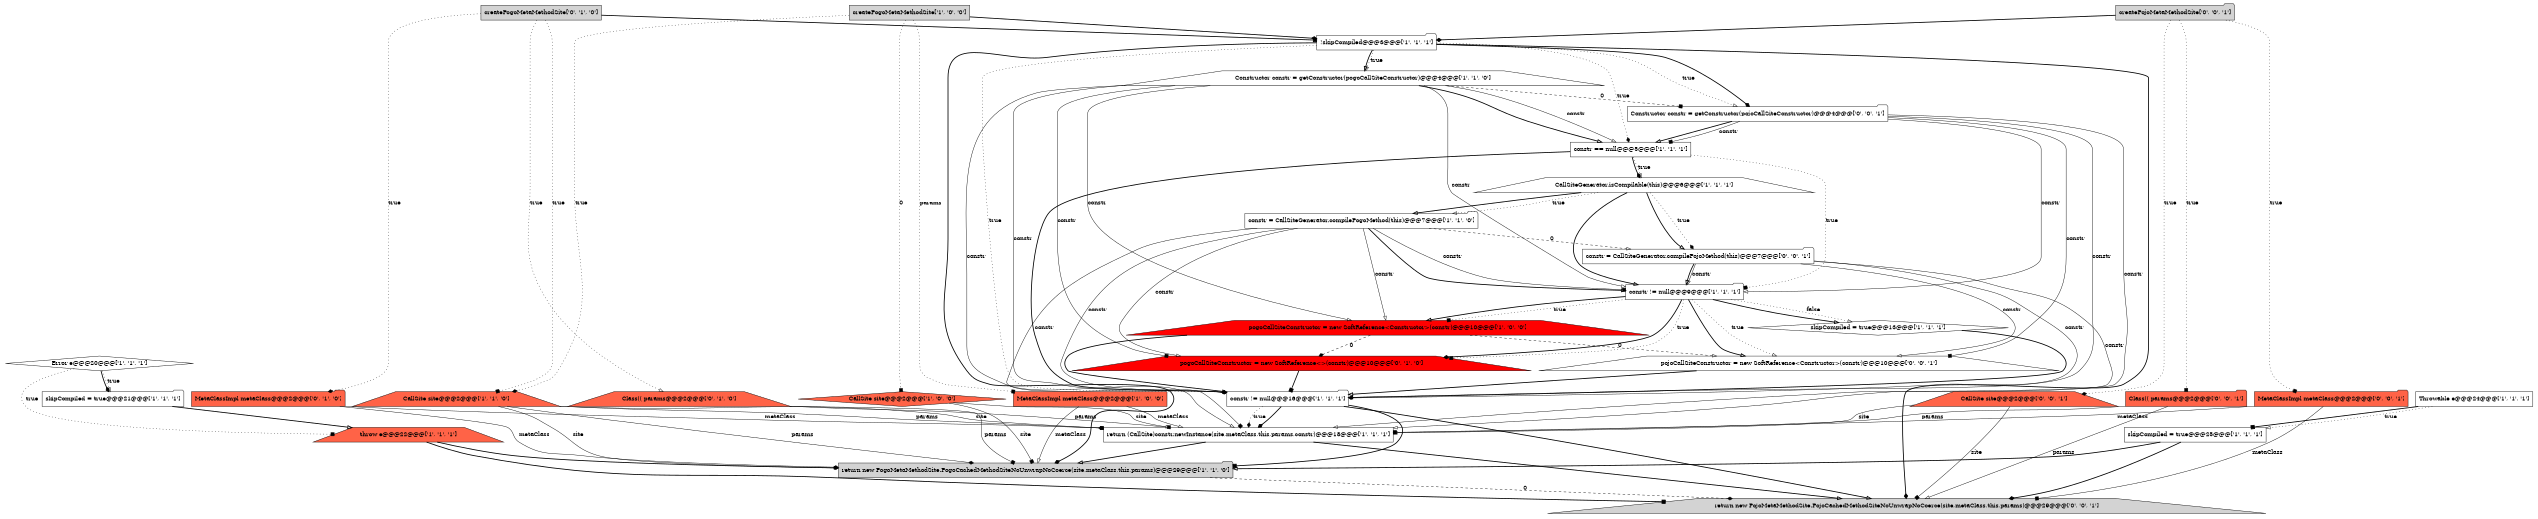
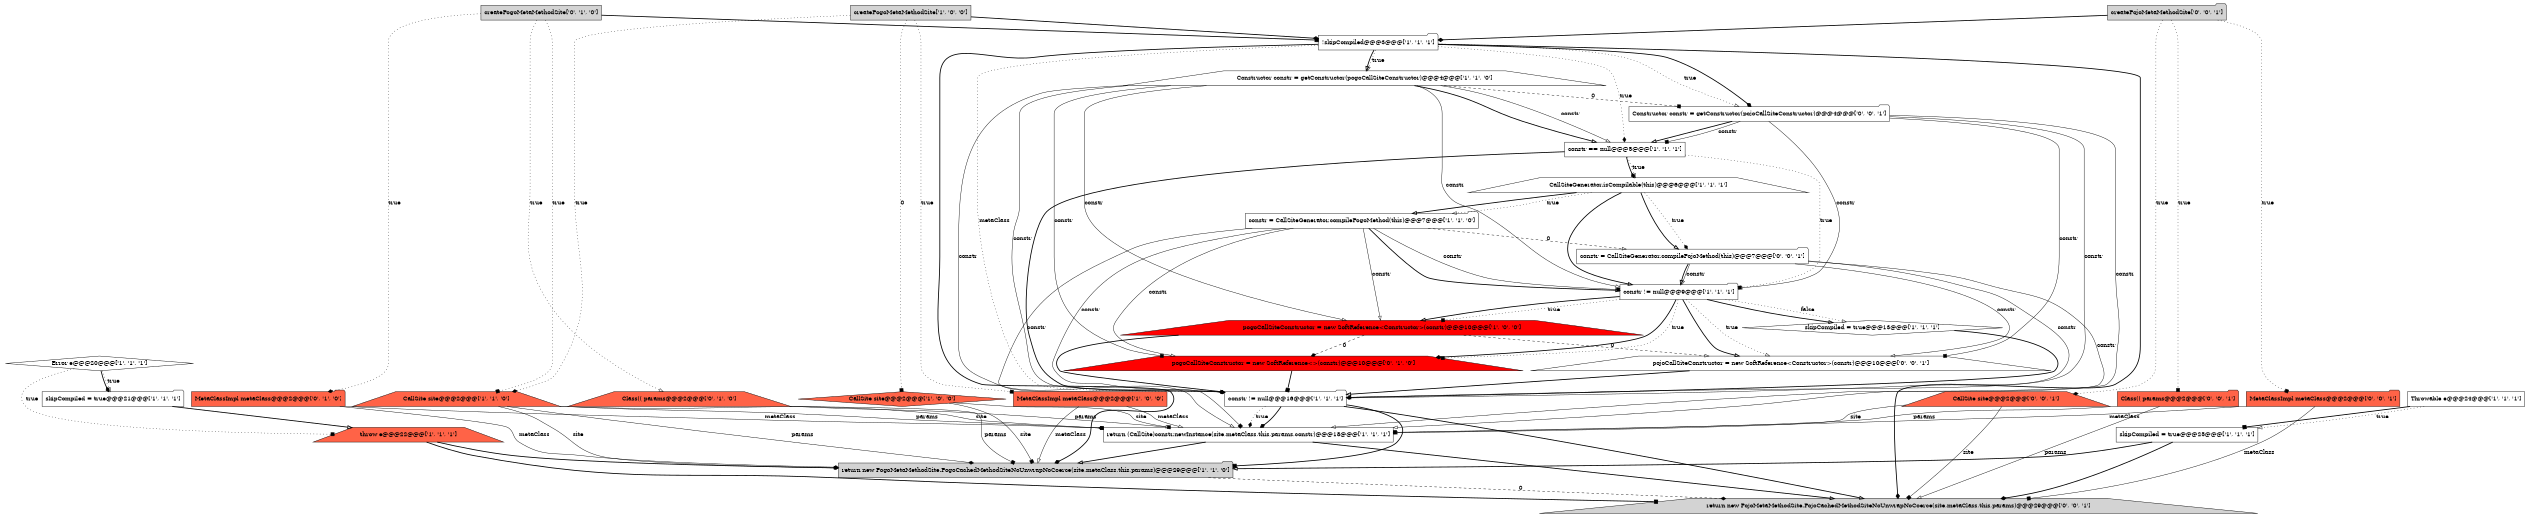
edge "createPogoMetaMethodSite['1', '0', '0']" -> "MetaClassImpl metaClass@@@2@@@['1', '0', '0']": label "params" -> "true"
edge "!skipCompiled@@@3@@@['1', '1', '1']" -> "constr != null@@@16@@@['1', '1', '1']": label "true" -> "metaClass"
